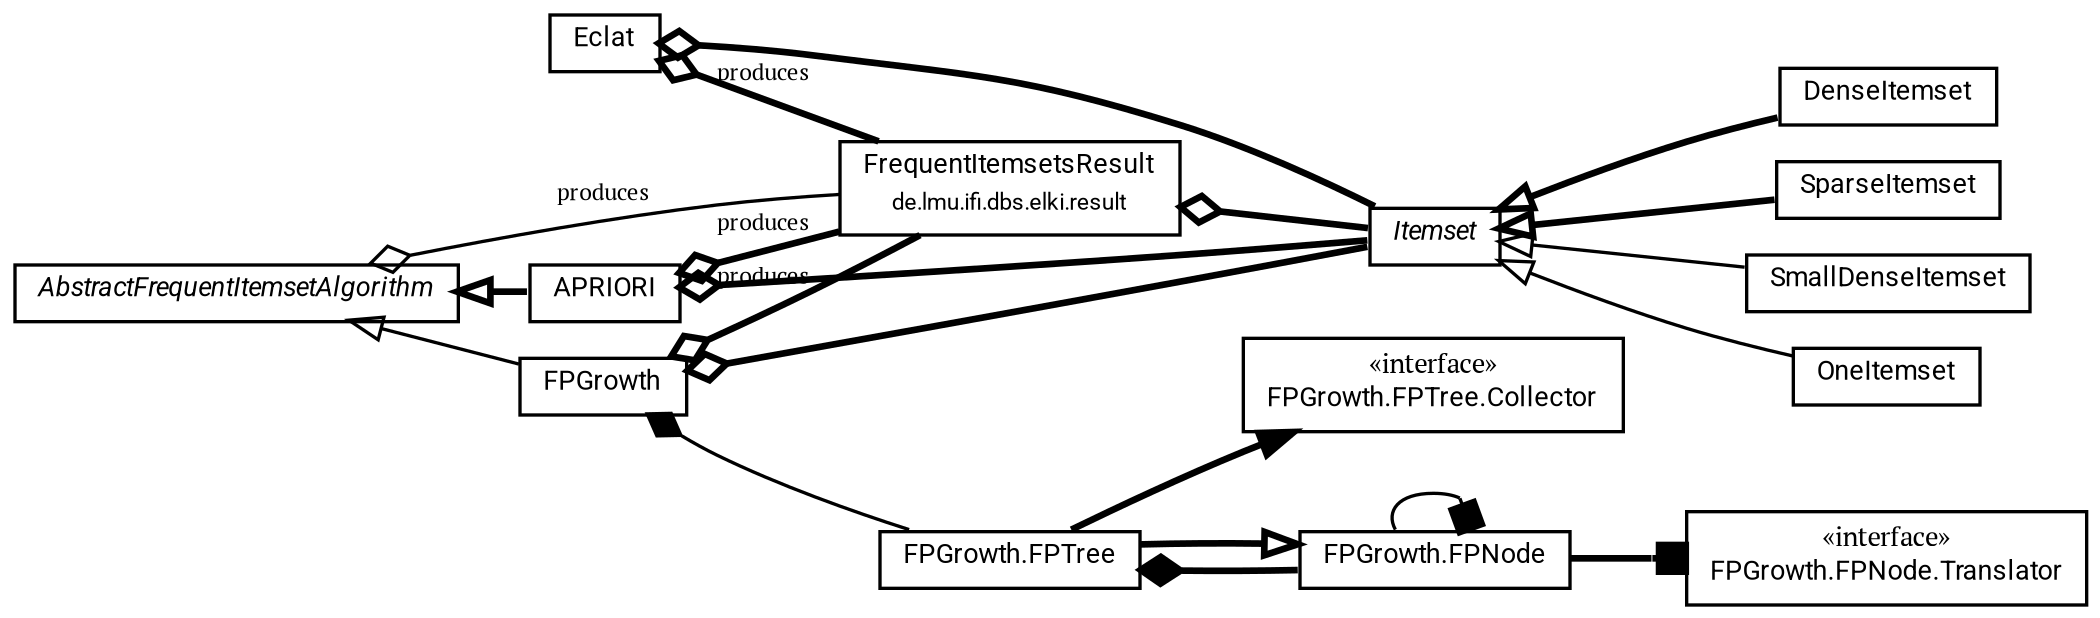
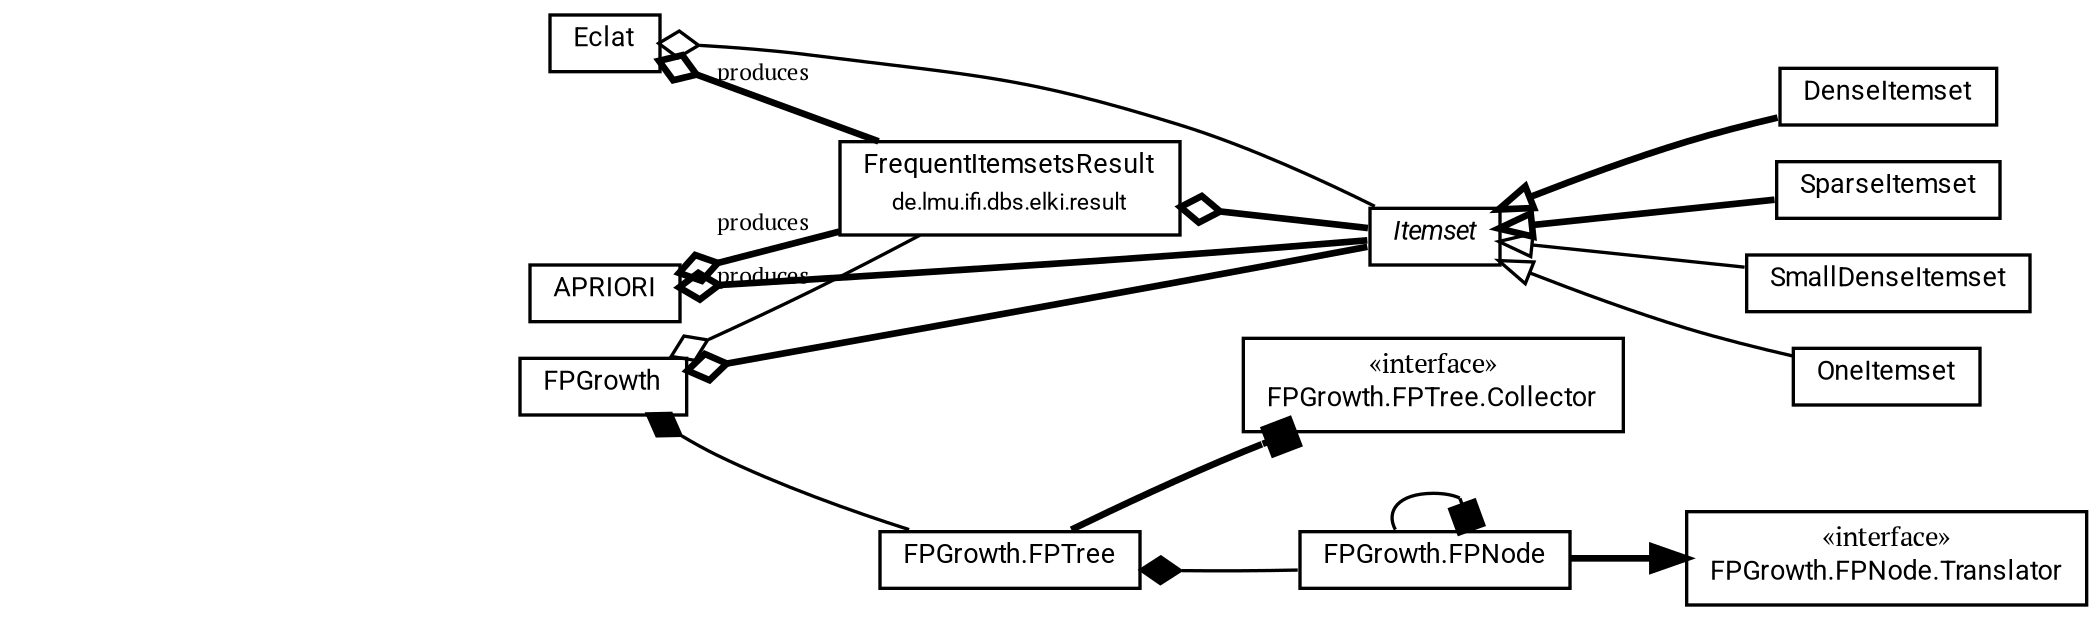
edge "Itemset" -> "Eclat": style bold -> solid
node "AbstractFrequentItemsetAlgorithm": removed
edge "FrequentItemsetsResult" -> "FPGrowth": style bold -> solid
edge "FPGrowth.FPTree" -> "FPGrowth.FPTree.Collector": arrowhead normal -> box
edge "FPGrowth.FPTree" -> "FPGrowth.FPNode": removed
edge "FPGrowth.FPNode" -> "FPGrowth.FPNode.Translator": arrowhead box -> normal
edge "FPGrowth.FPNode" -> "FPGrowth.FPTree": style bold -> solid
